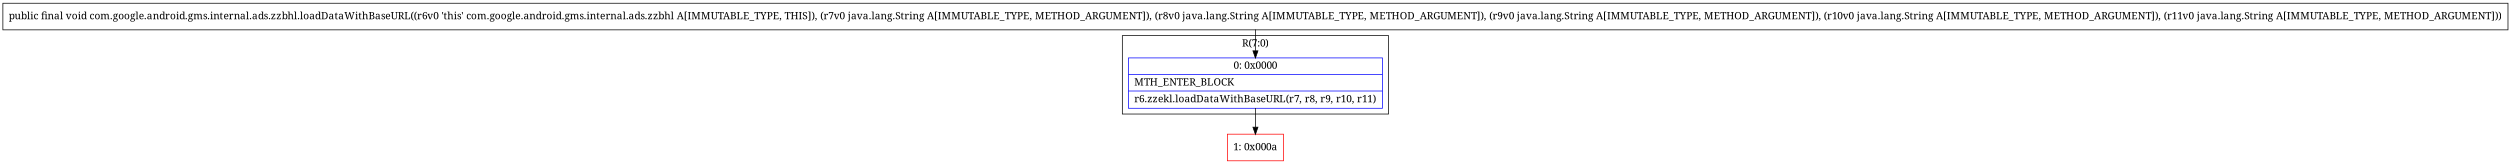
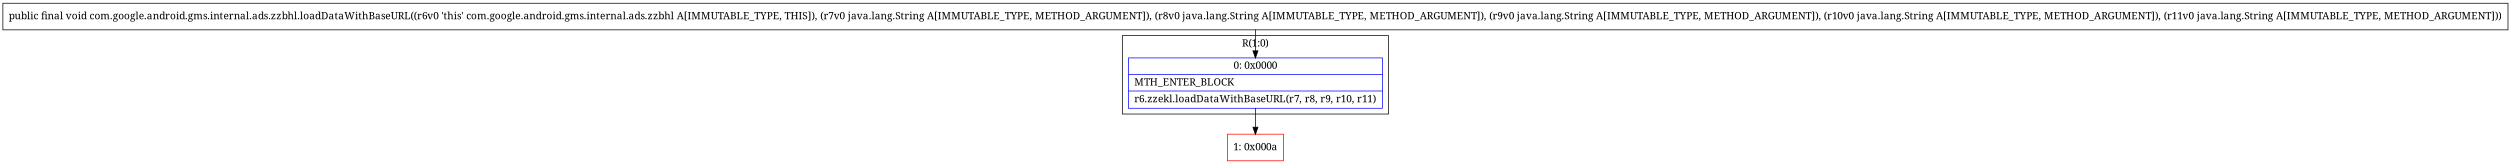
cluster "R(7:0)": label "R(7:0)" -> "R(1:0)"
